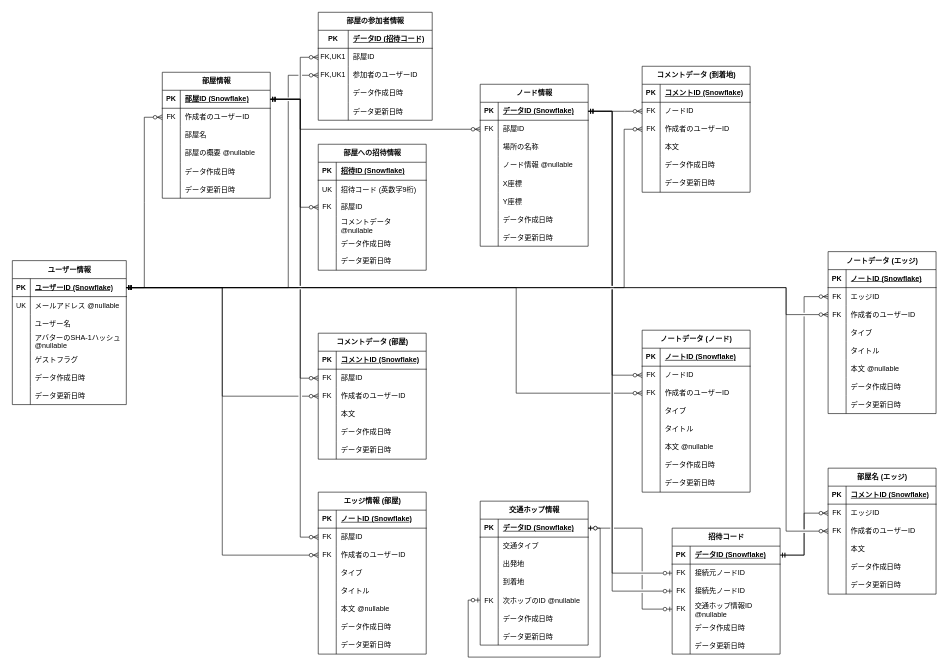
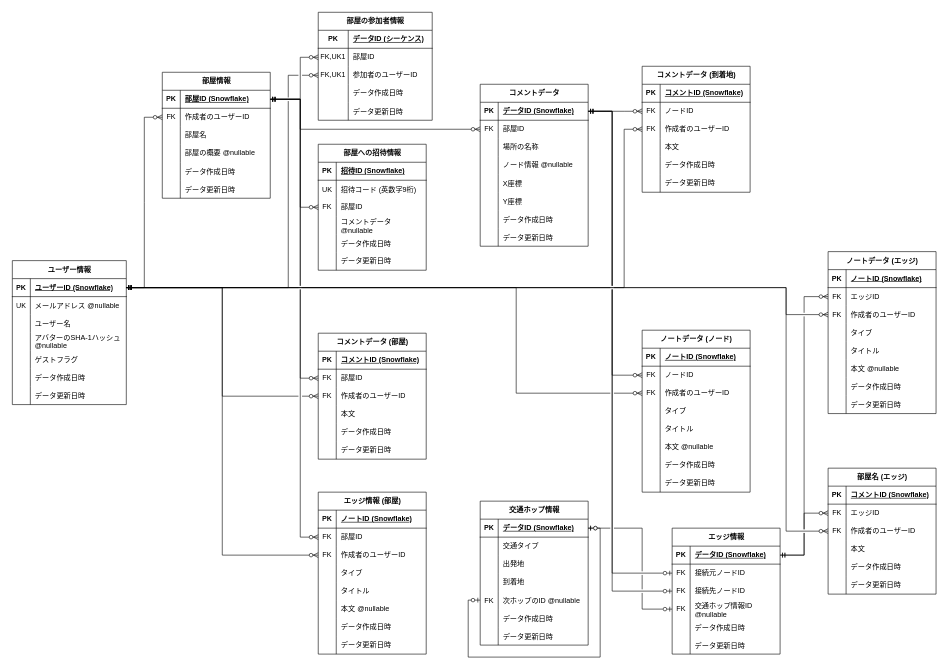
node "データID (招待コード)": label "データID (招待コード)" -> "データID (シーケンス)"
node "ノード情報": label "ノード情報" -> "コメントデータ"
node "招待コード": label "招待コード" -> "エッジ情報"
